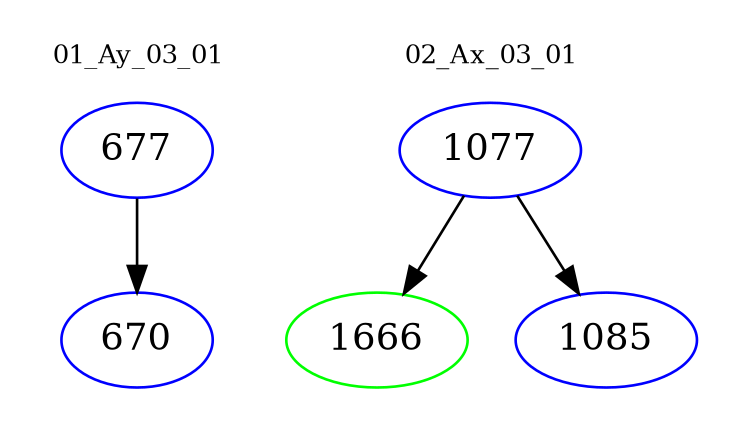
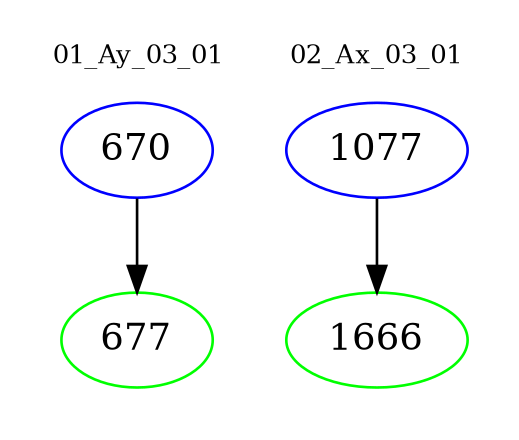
node "677": color blue -> green
edge "677" -> "670": reversed
node "1085": removed
